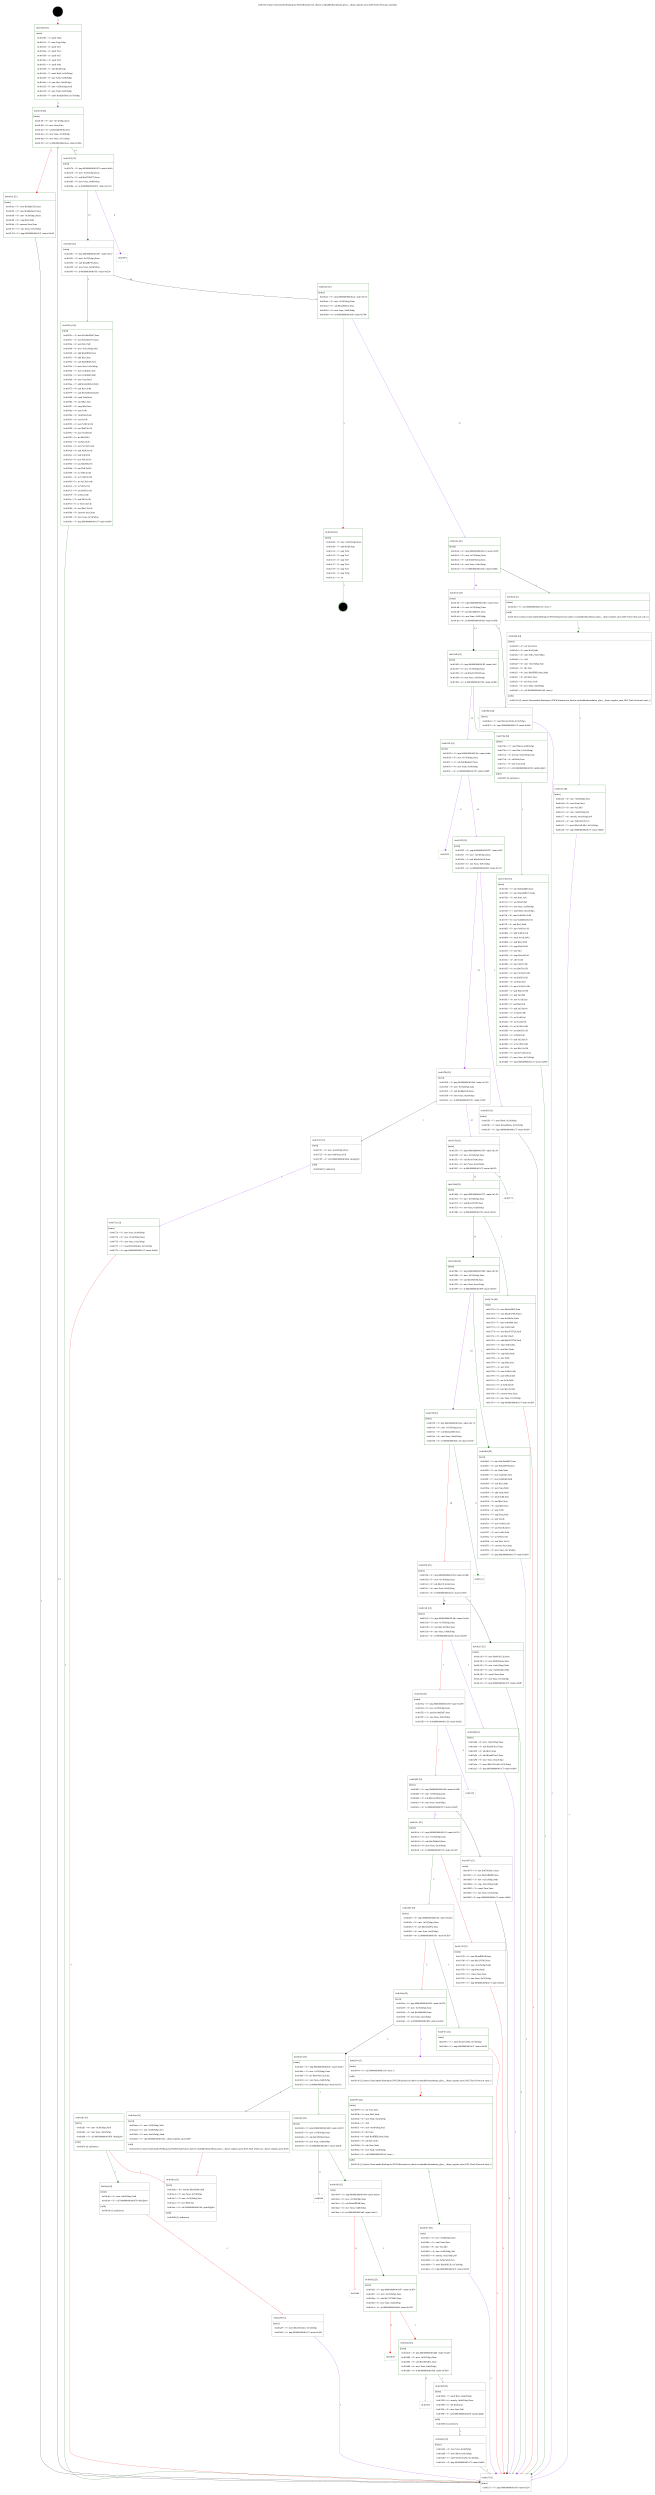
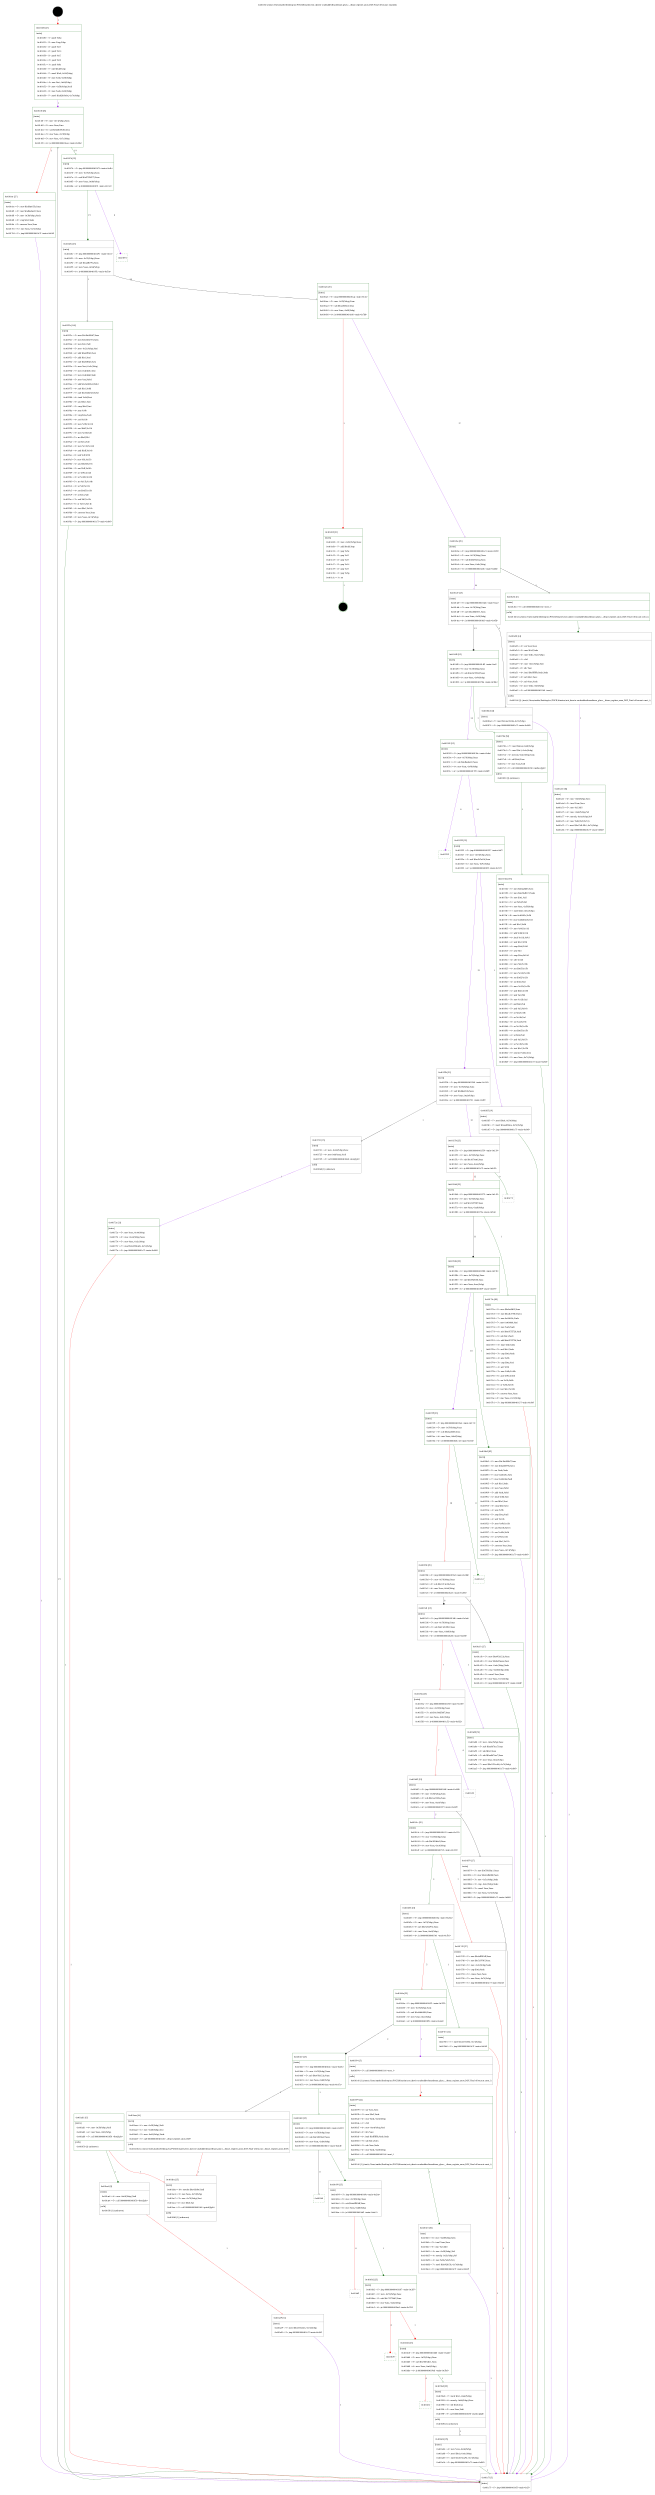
edge "0x4016ee [27]" -> "0x401c7f [5]": color black -> purple
